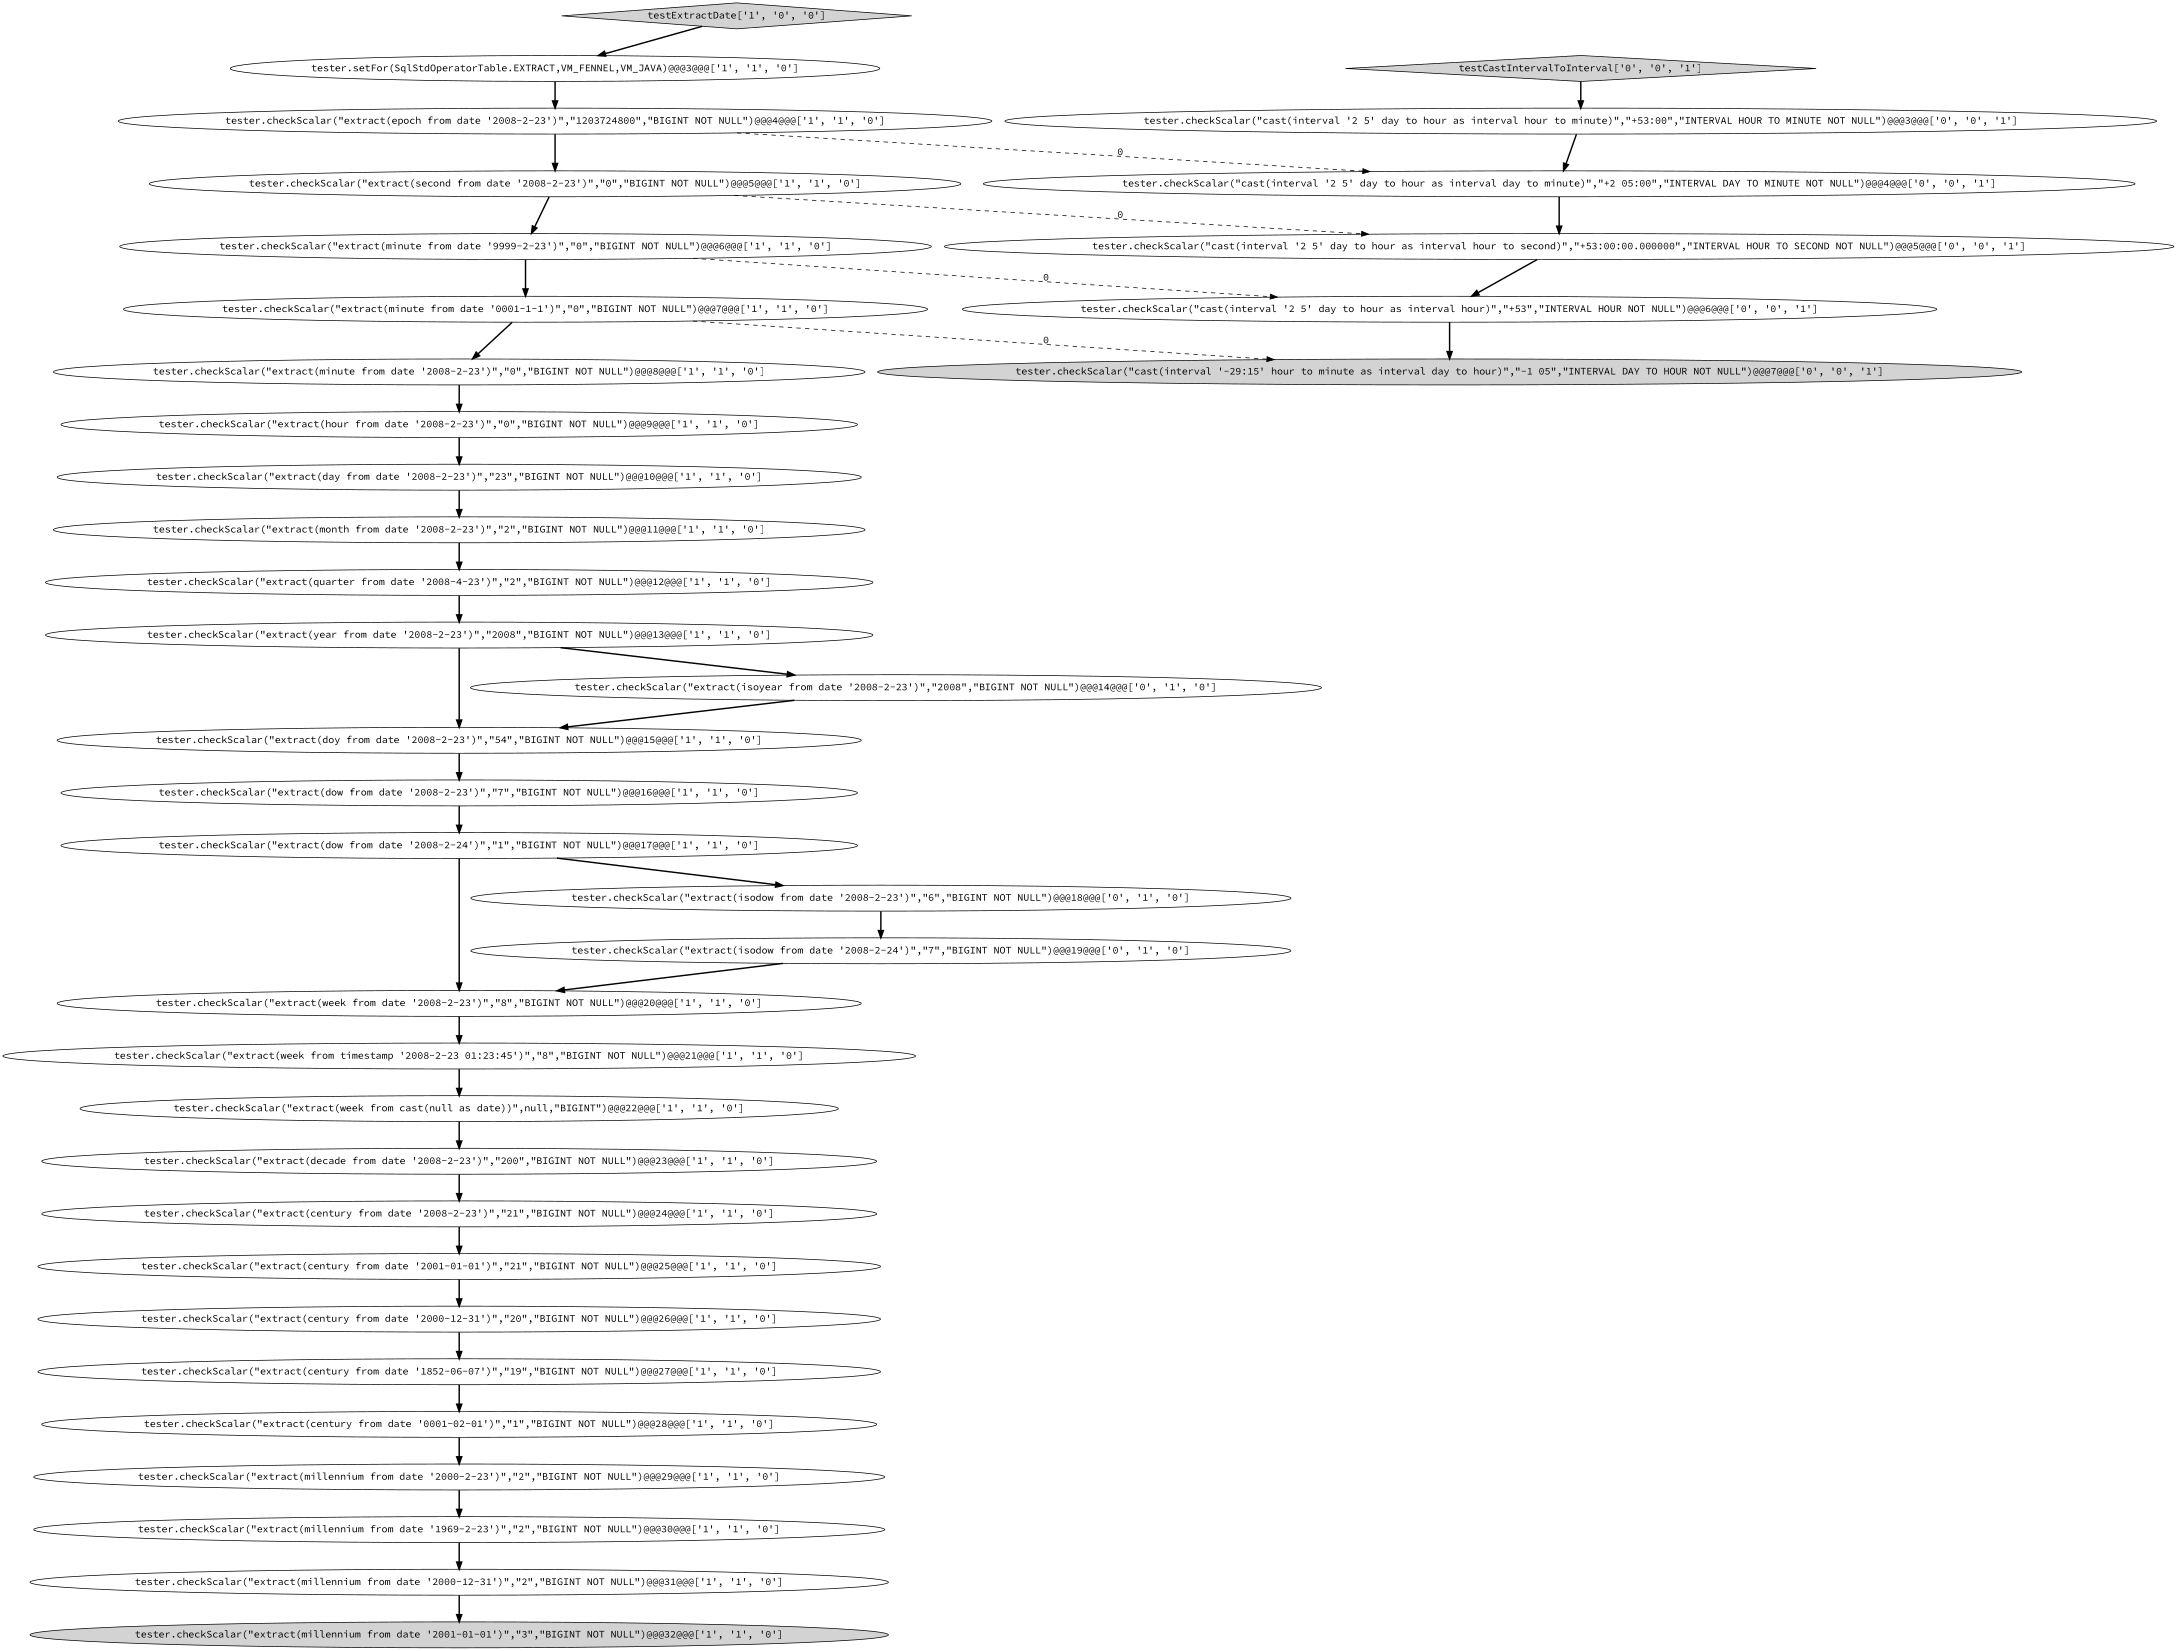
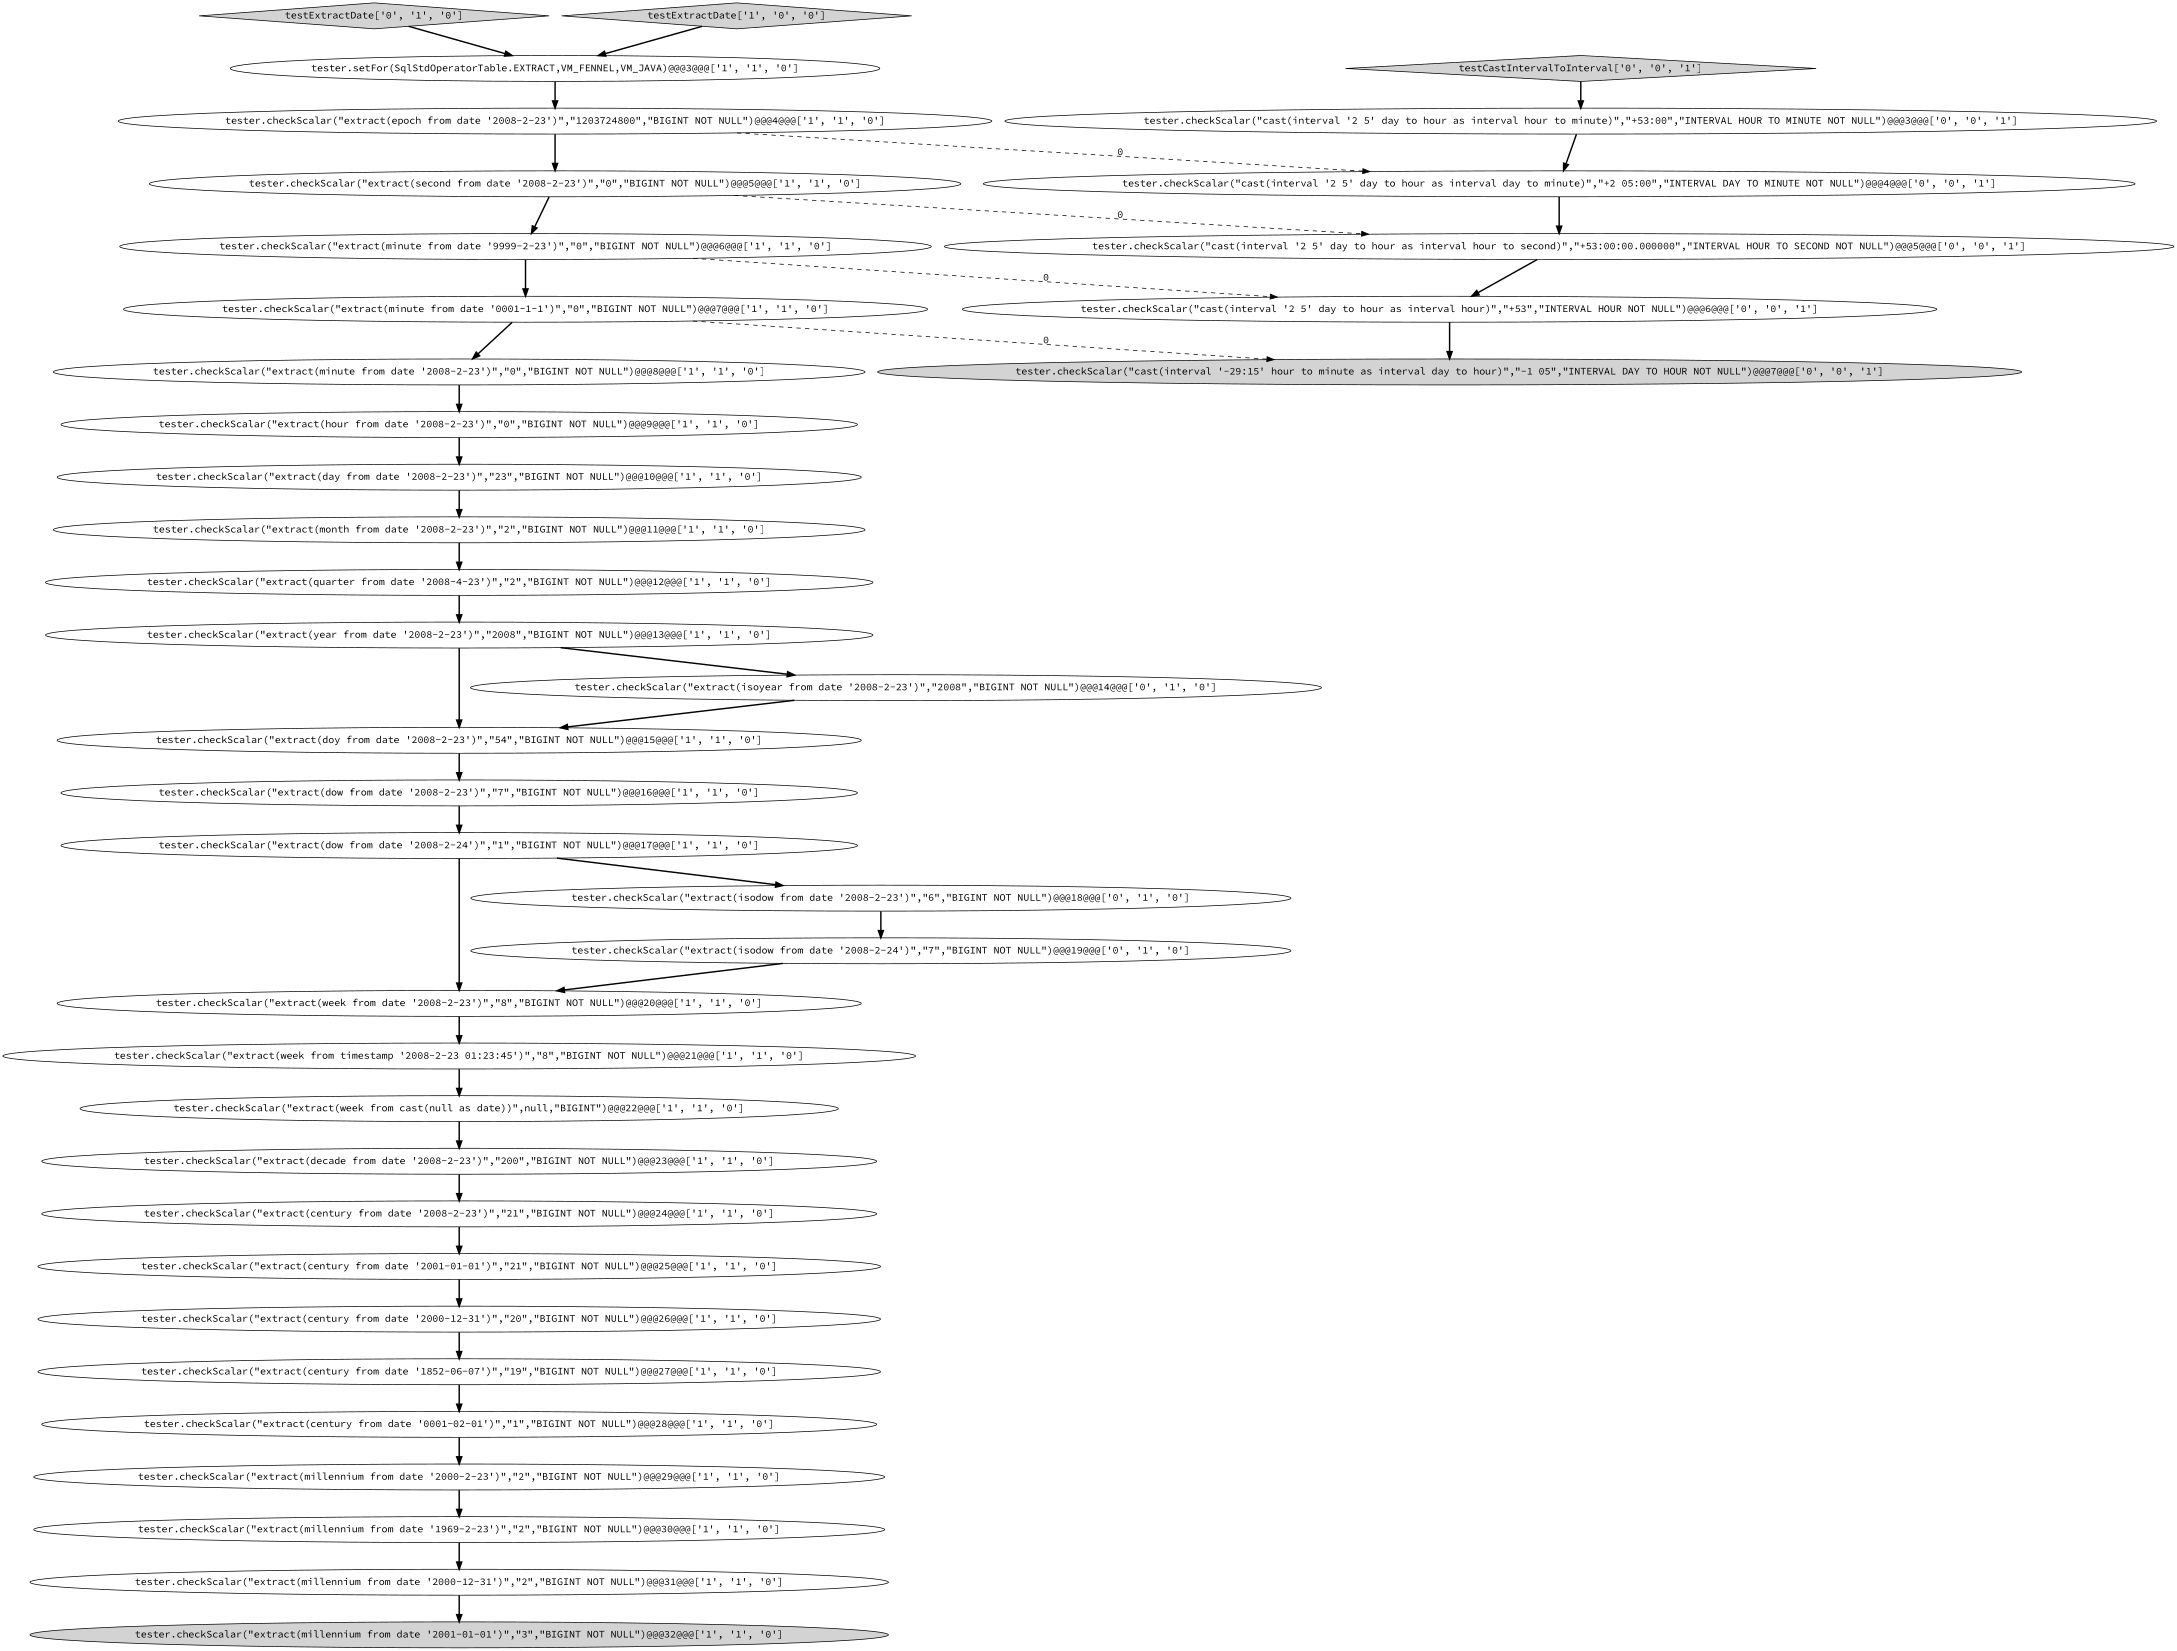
node "testExtractDate['0', '1', '0']": added
